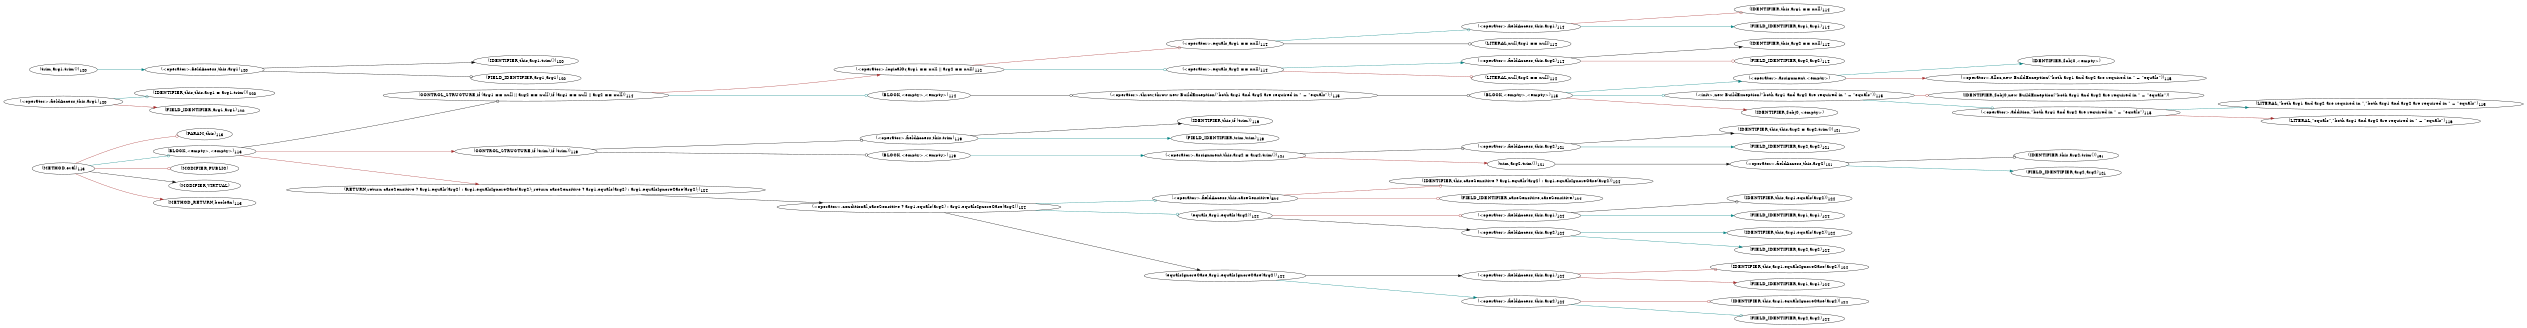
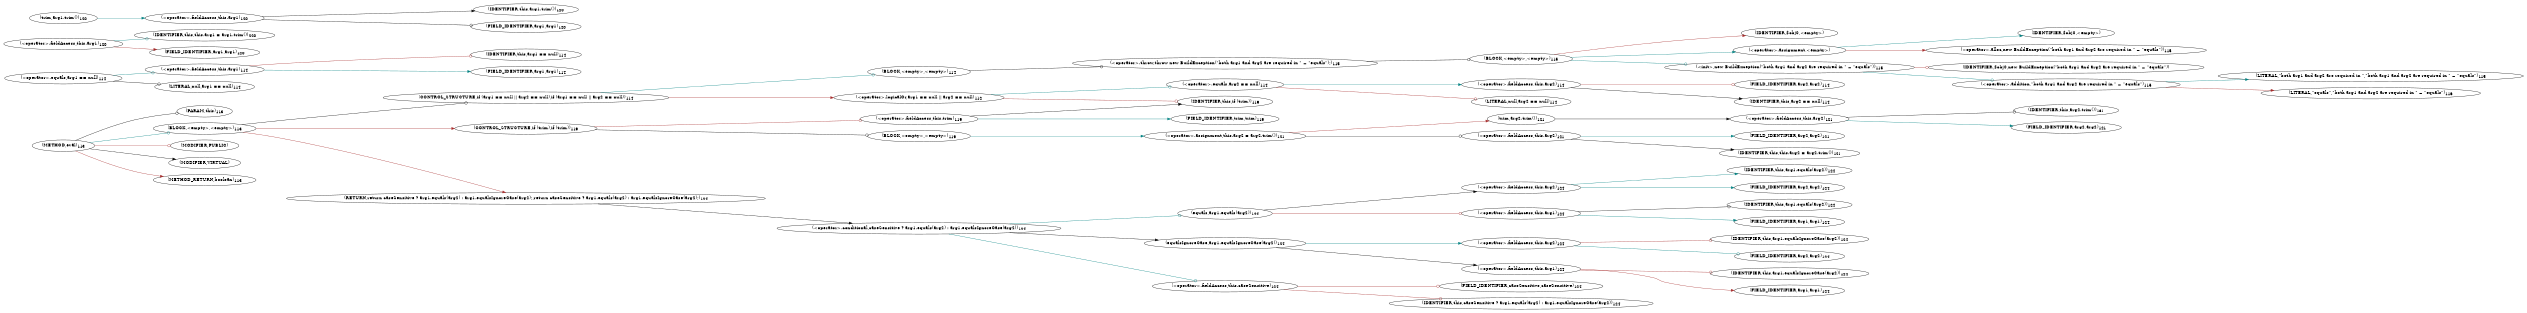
edge "(<operator>.logicalOr,arg1 == null || arg2 == null)" -> "(<operator>.equals,arg1 == null)": now "(<operator>.logicalOr,arg1 == null || arg2 == null)" -> "(IDENTIFIER,this,if (trim))"
edge "(METHOD,eval)" -> "(PARAM,this)": color brown -> black
edge "(CONTROL_STRUCTURE,if (trim),if (trim))" -> "(<operator>.fieldAccess,this.trim)": color black -> brown
node "(<operator>.fieldAccess,this.caseSensitive)": text "524" -> "124"
